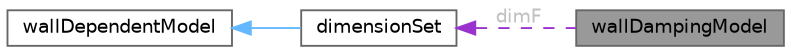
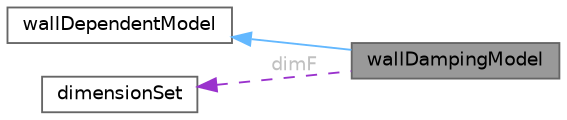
edge "dimensionSet" -> "wallDependentModel": now "wallDampingModel" -> "wallDependentModel"
